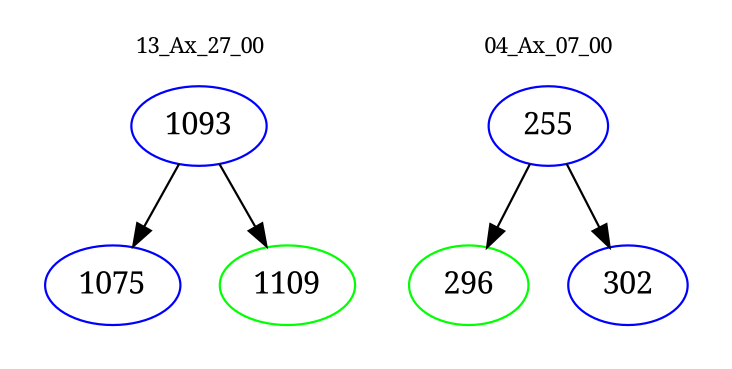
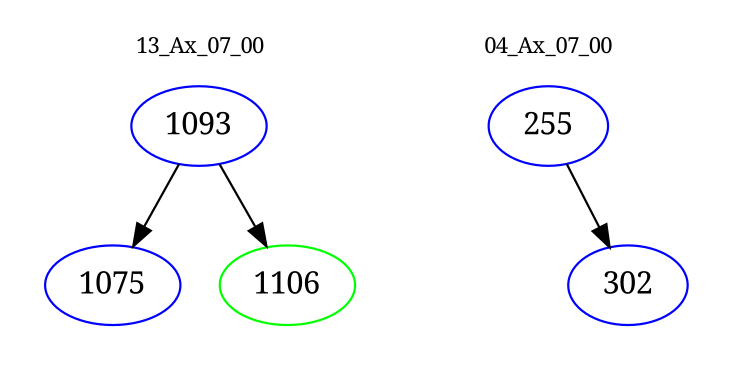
cluster "13_Ax_27_00": label "13_Ax_27_00" -> "13_Ax_07_00"
node "1109": label "1109" -> "1106"
node "296": removed
